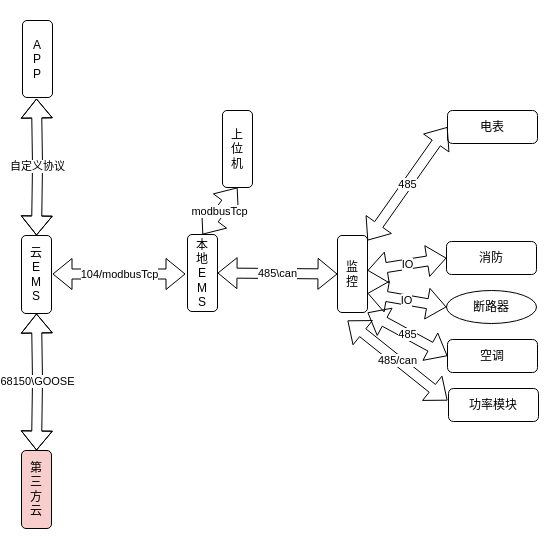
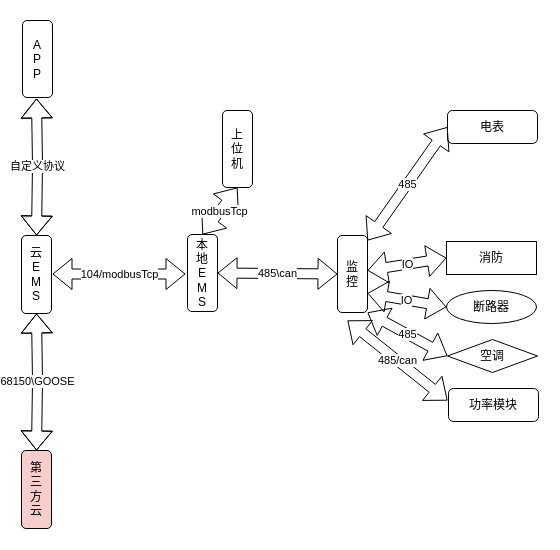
node "消防": shape rounded rectangle -> rectangle
node "空调": shape rounded rectangle -> diamond
